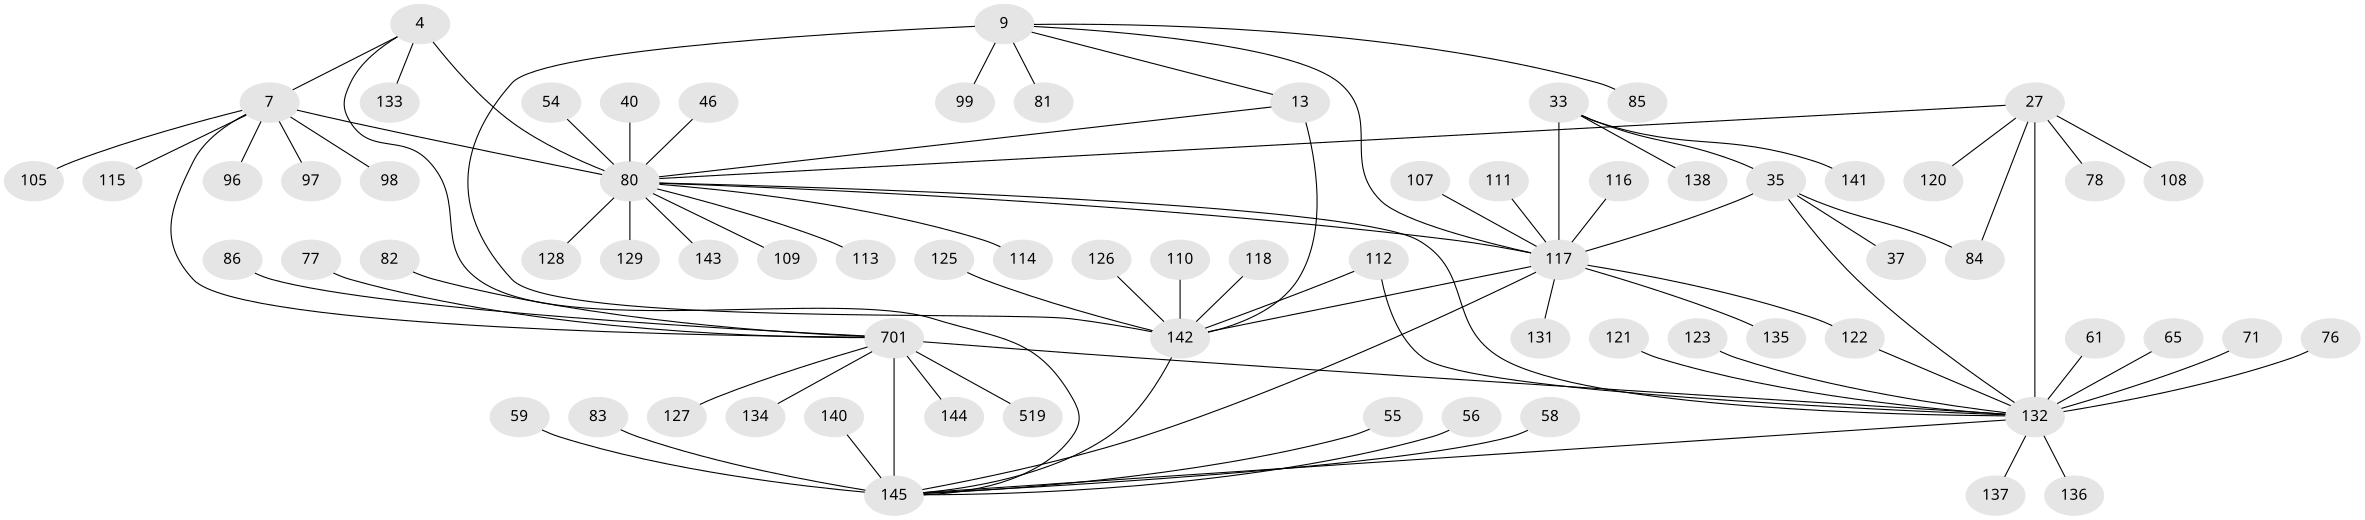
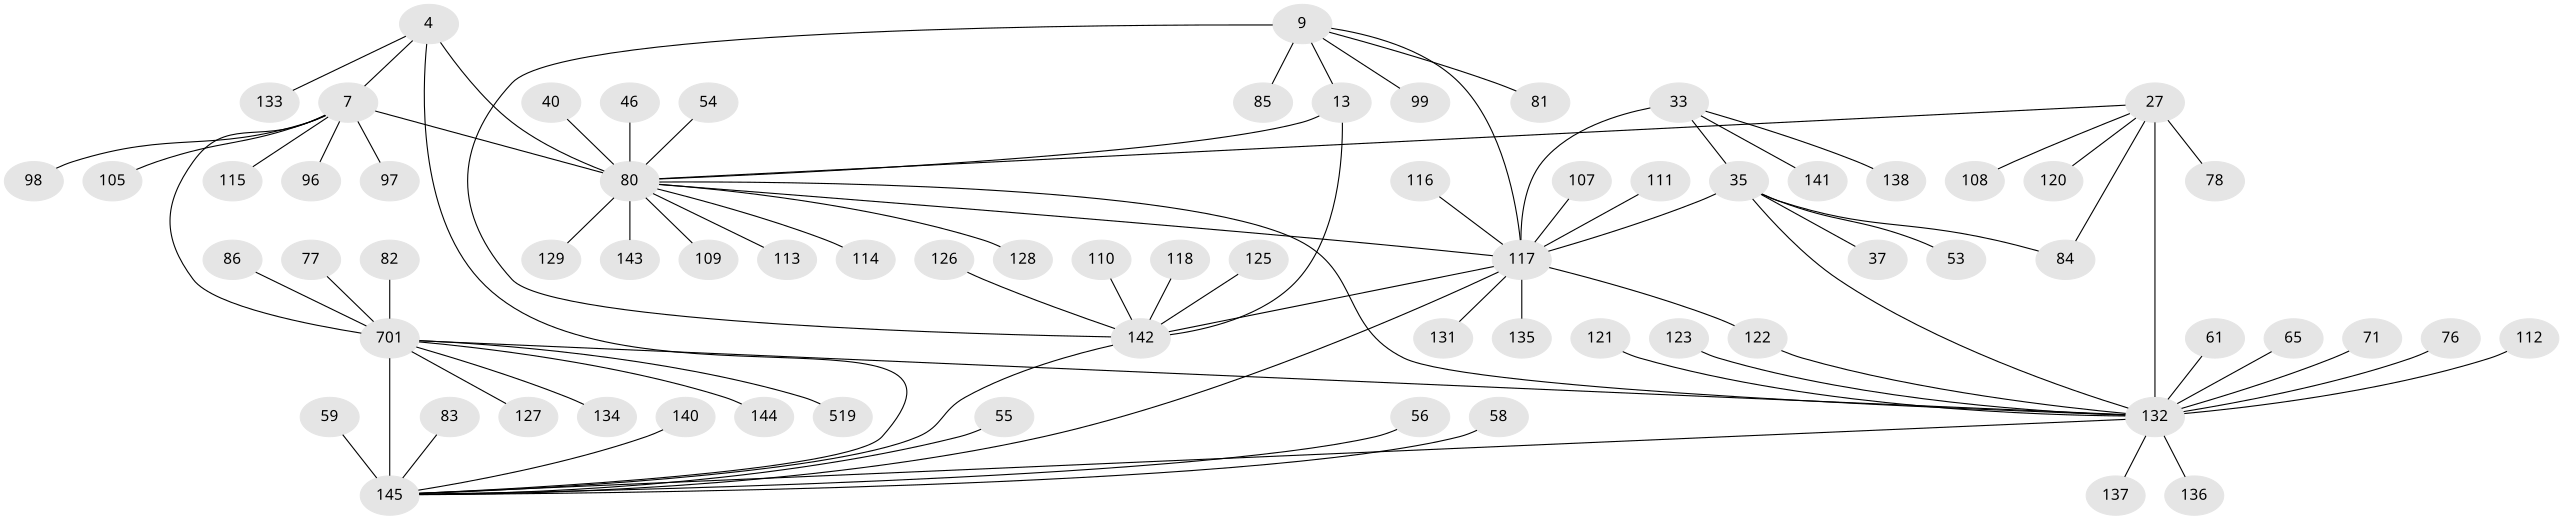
node "53": added
edge "112" -- "142": removed
